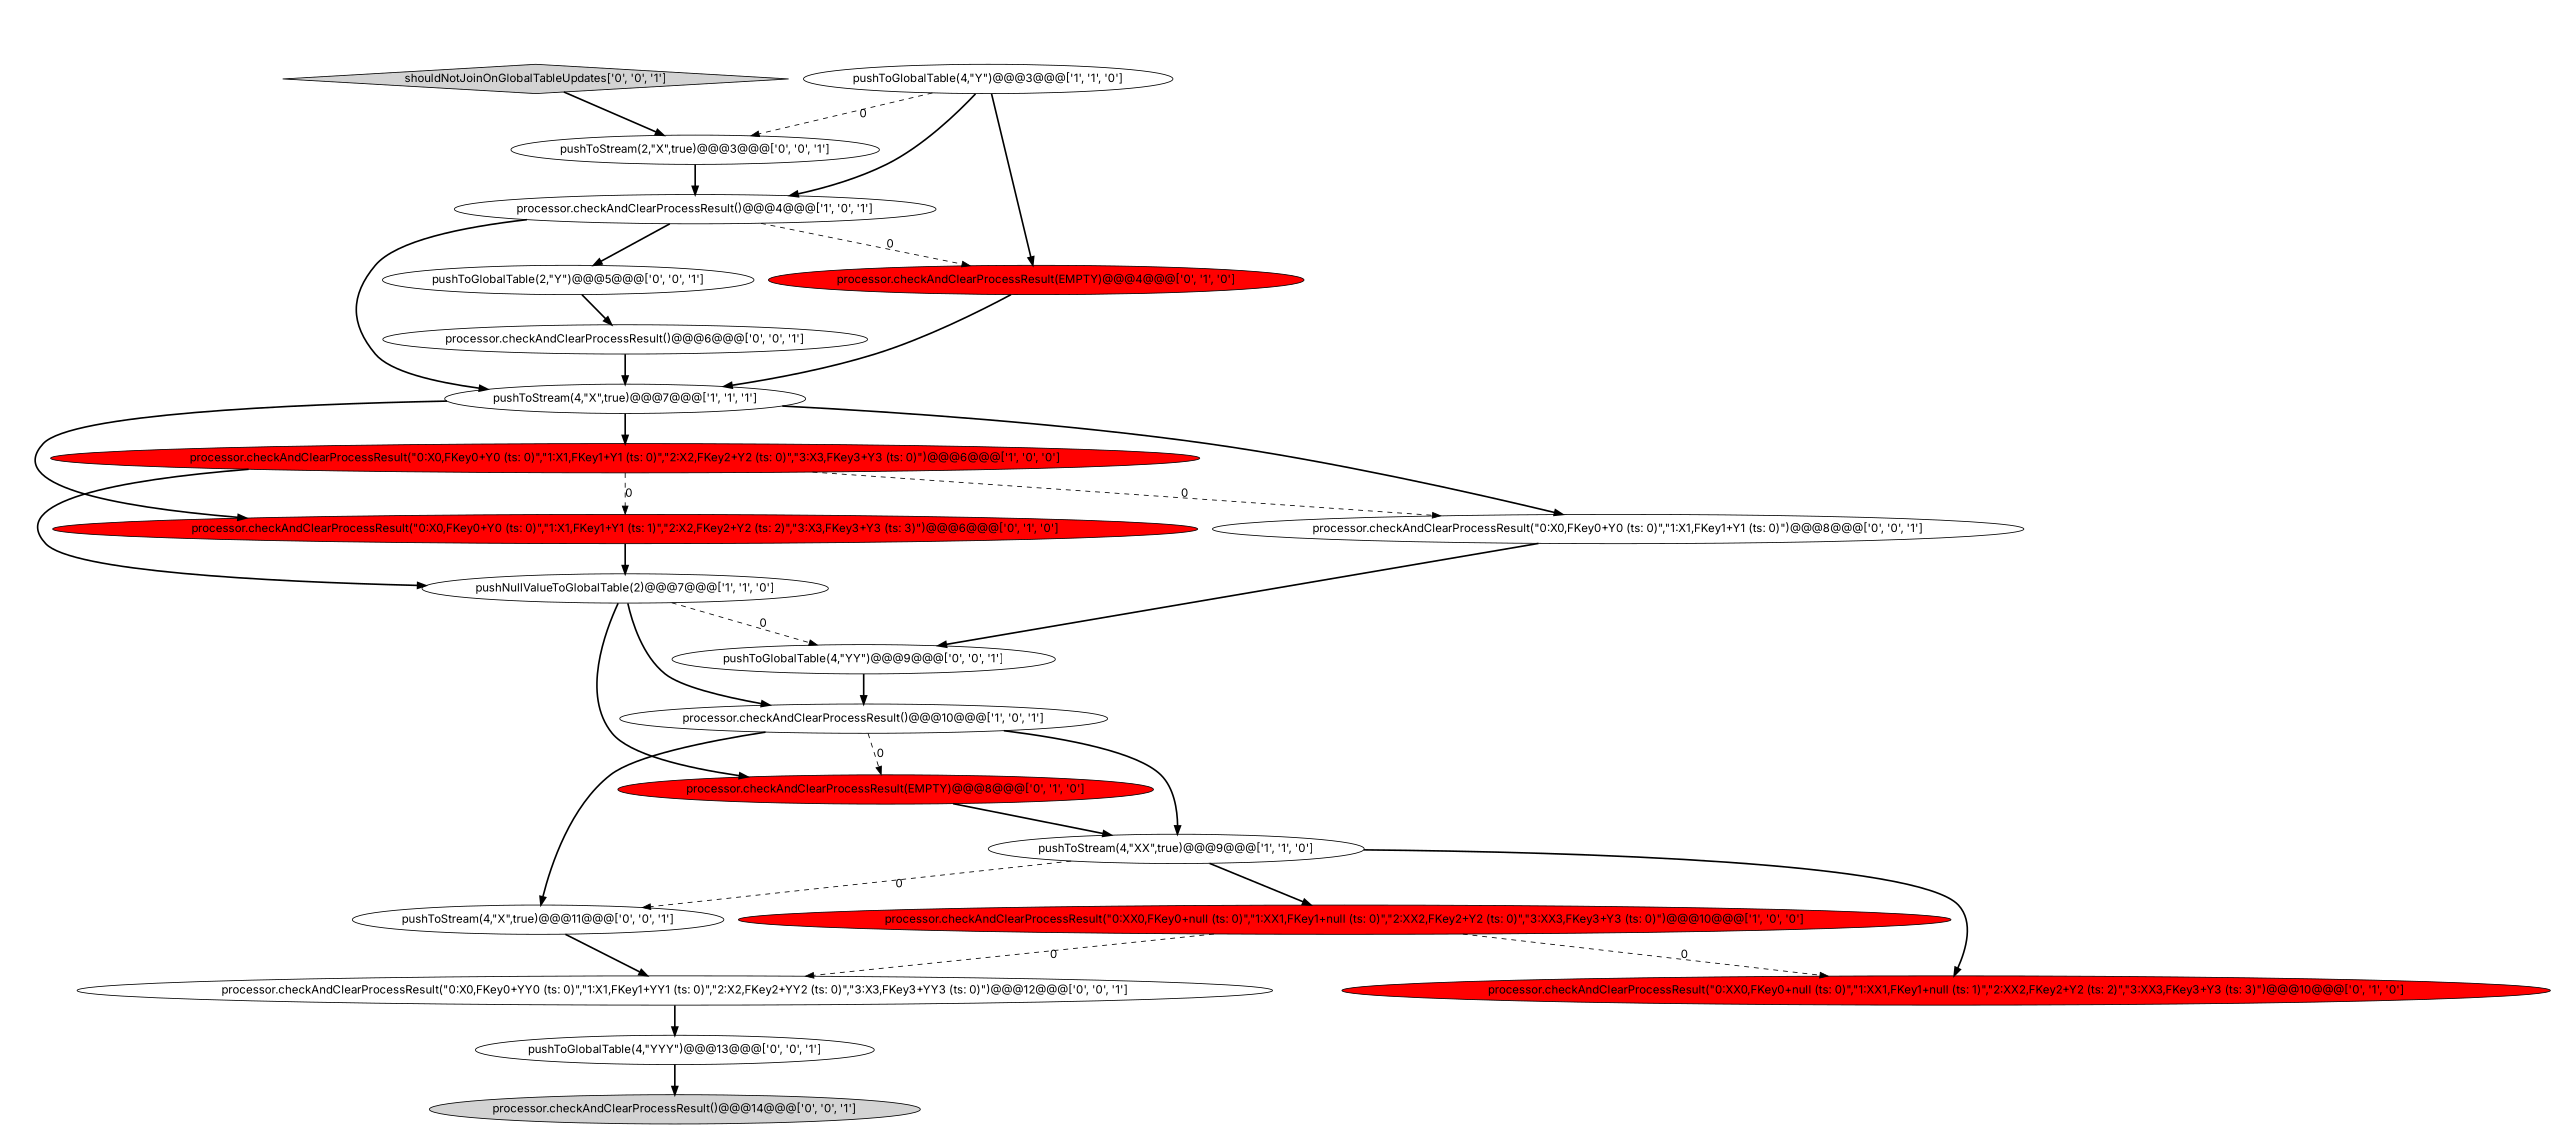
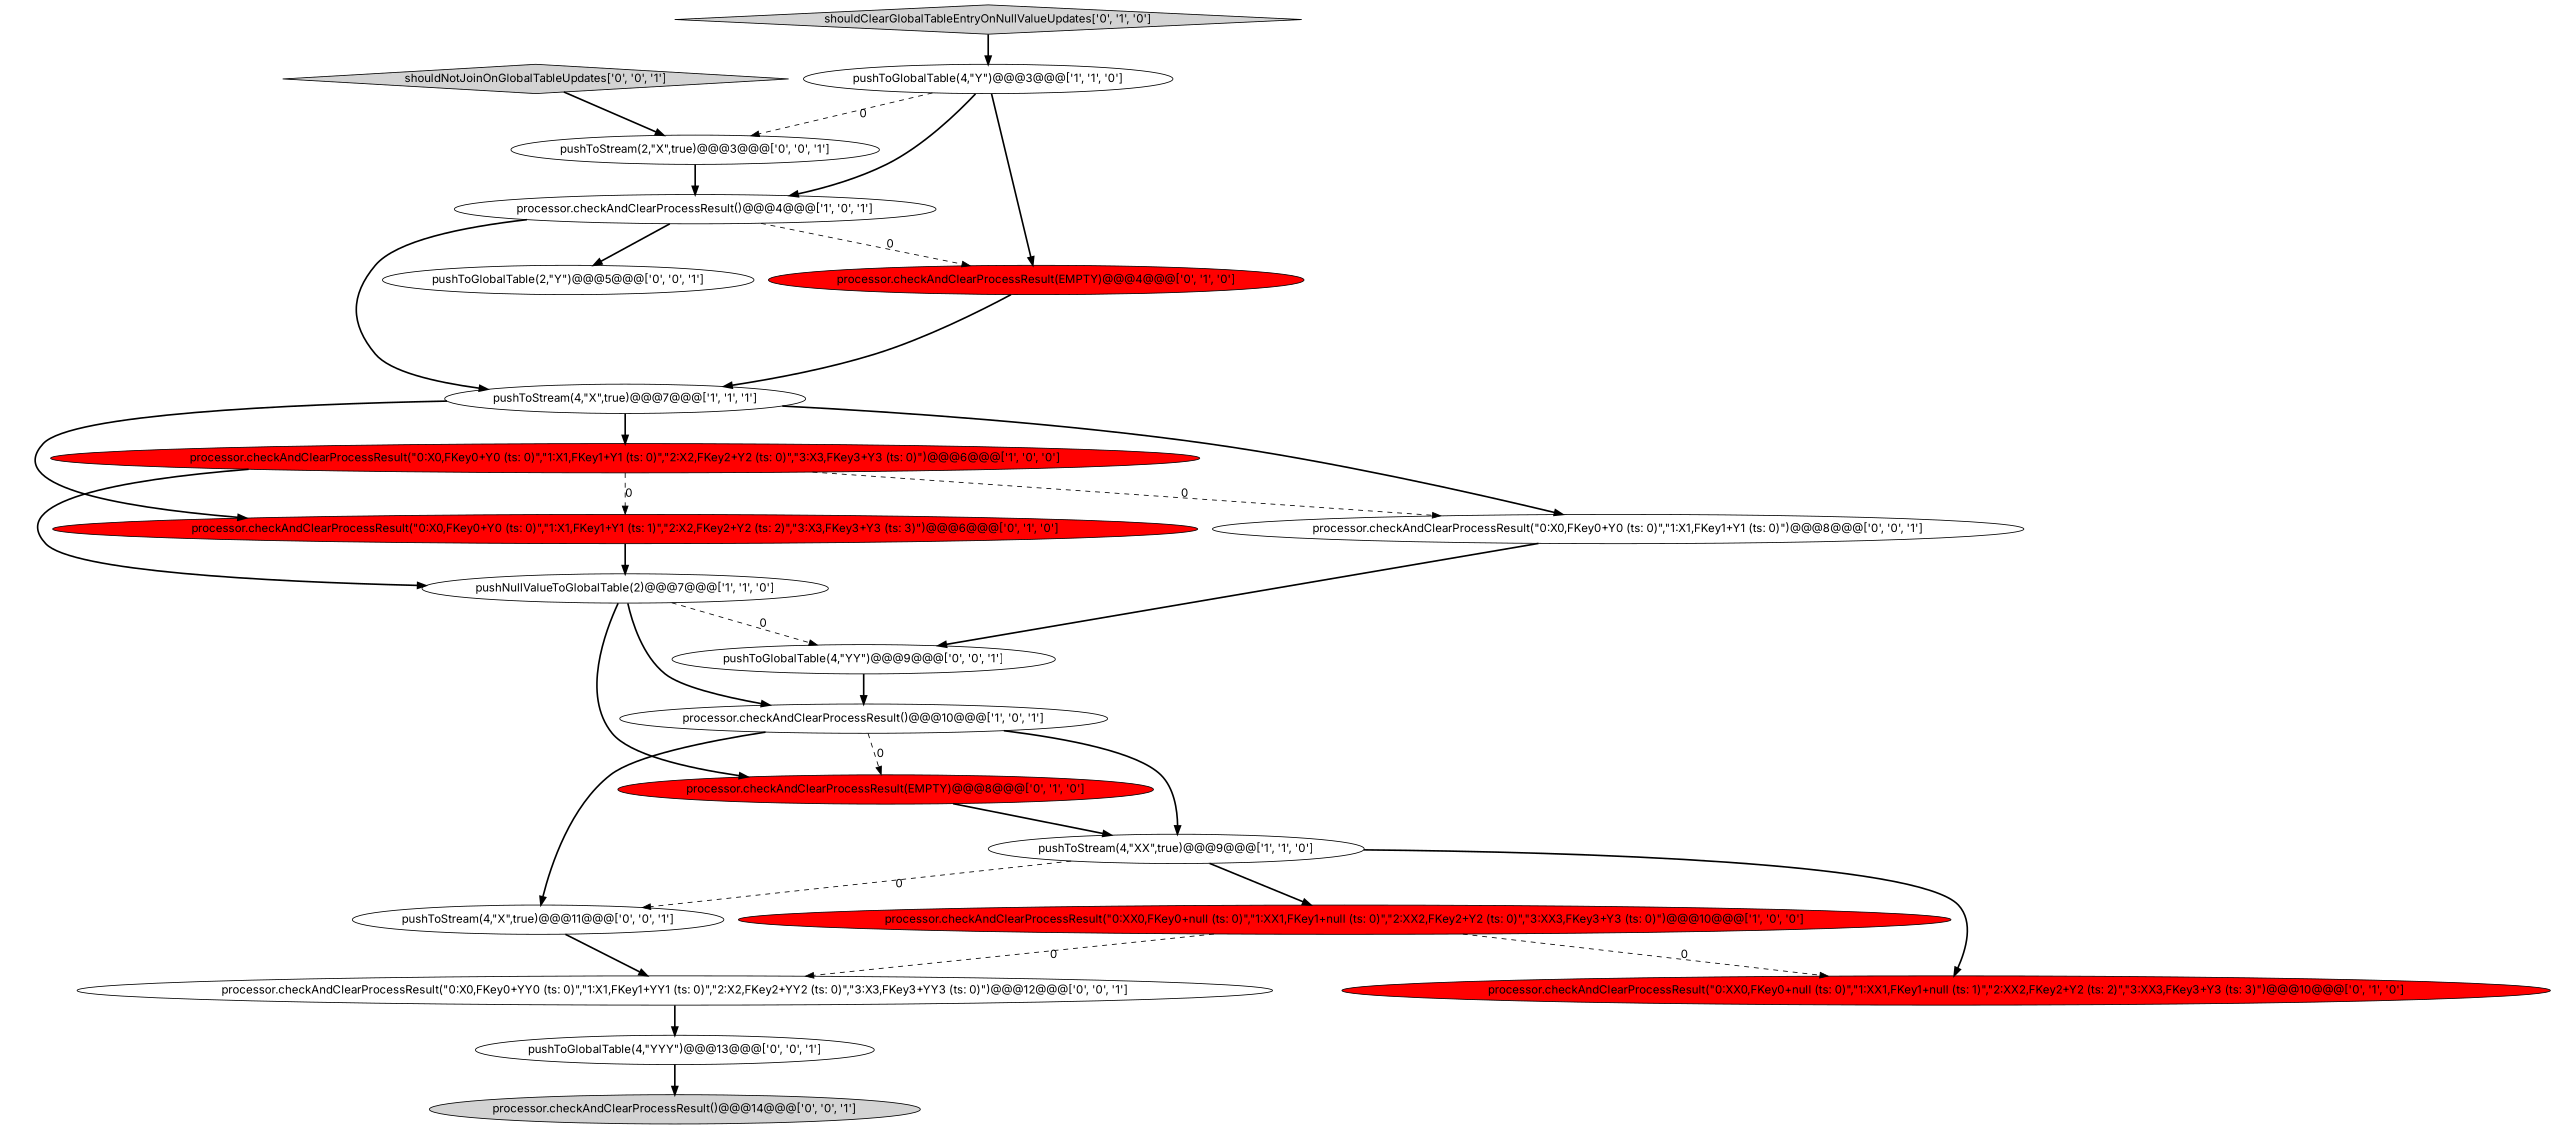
node "shouldClearGlobalTableEntryOnNullValueUpdates['0', '1', '0']": added
node "processor.checkAndClearProcessResult()@@@6@@@['0', '0', '1']": removed
